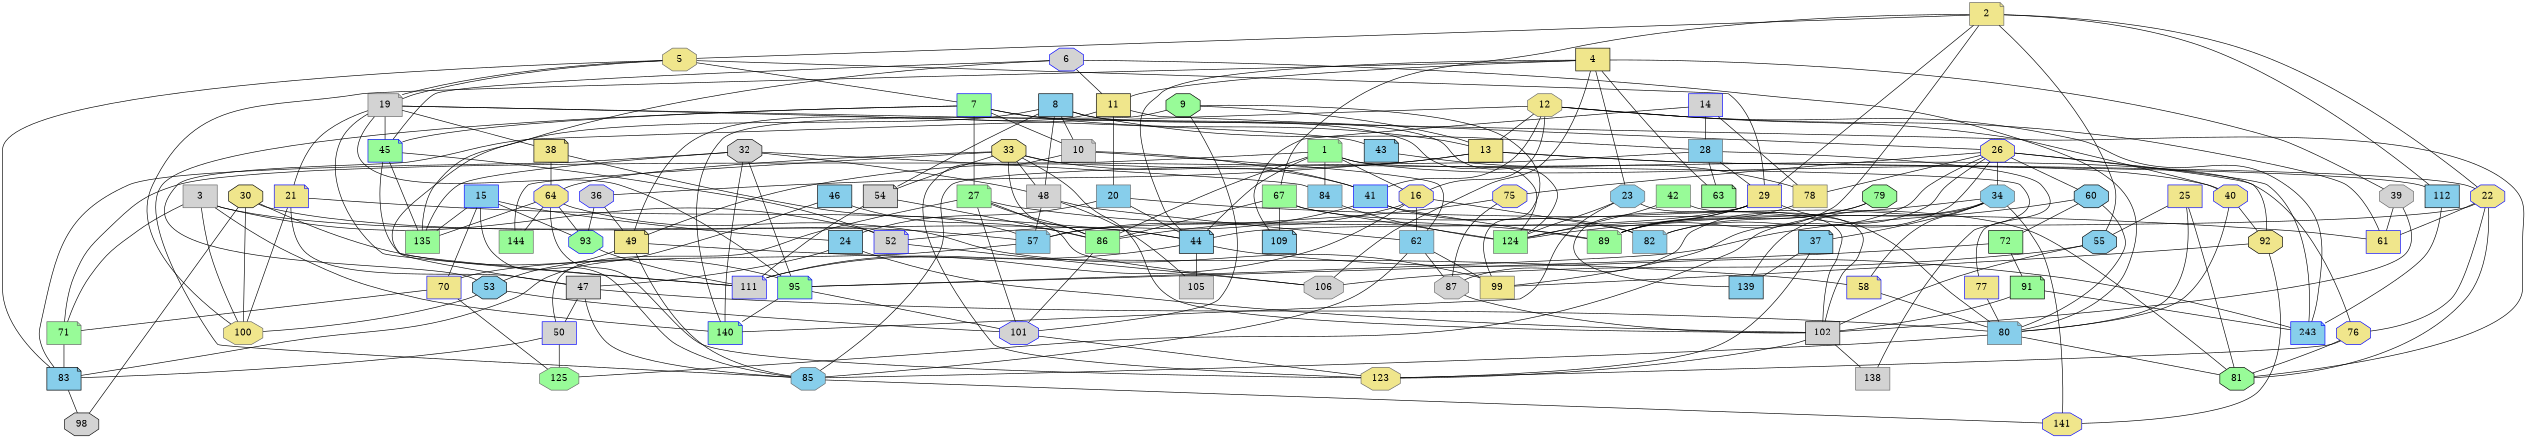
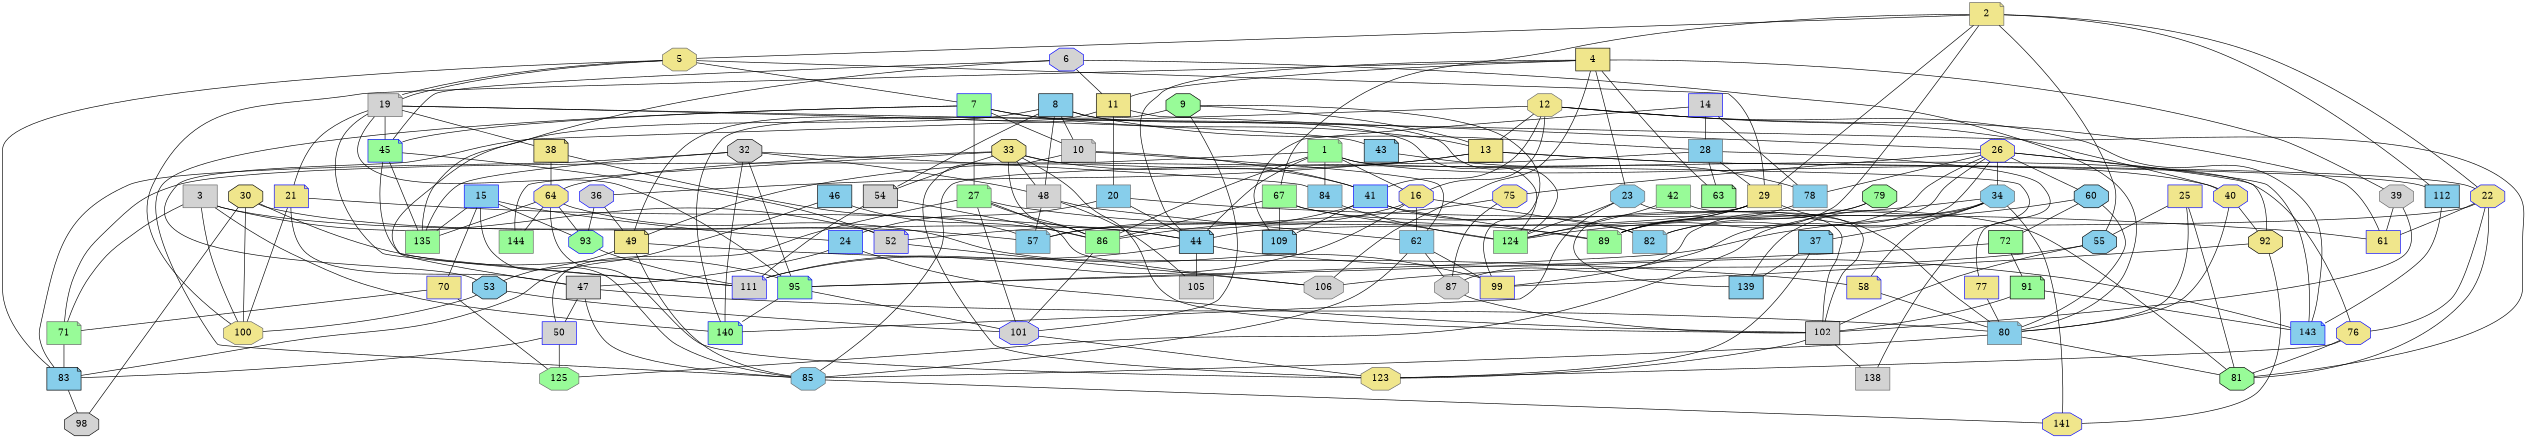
node "29": color blue -> gray40
node "78": fillcolor khaki -> skyblue
edge "41" -- "109": added
node "24": color black -> blue
edge "57" -- "70": removed
node "99": color gray40 -> blue
node "243": label "243" -> "143"
